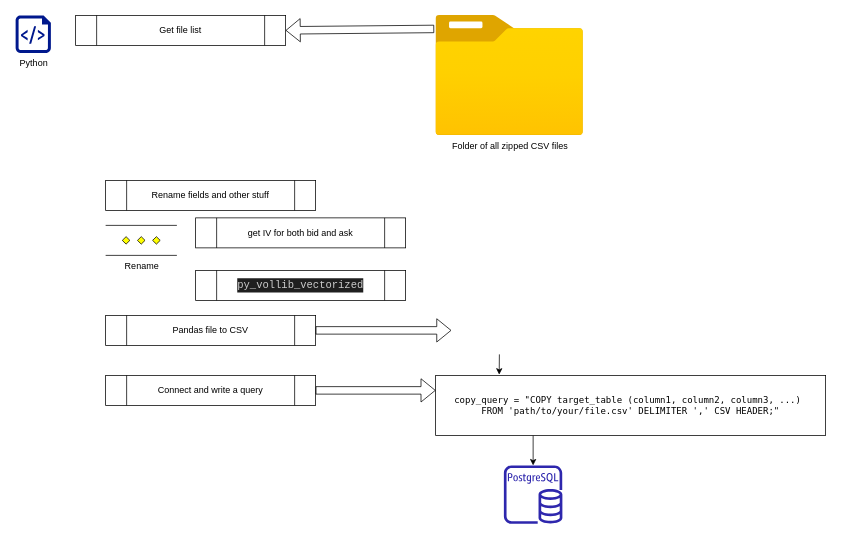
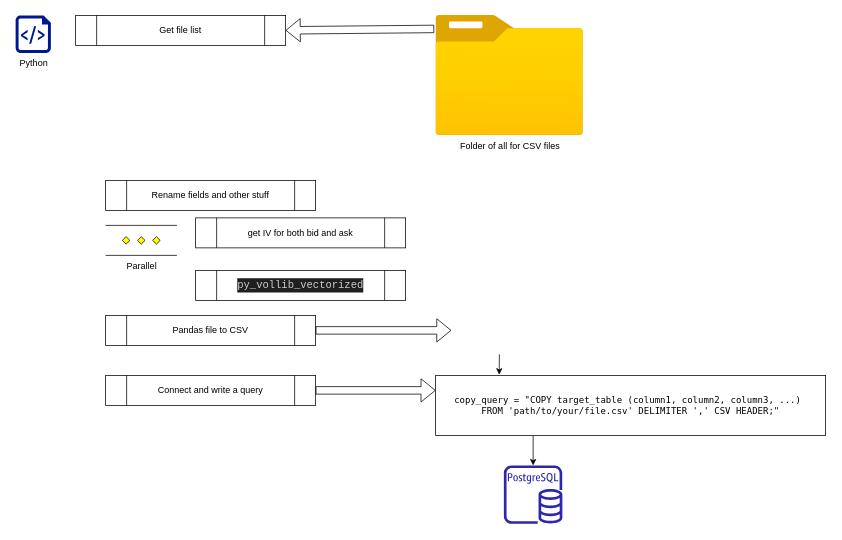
node "Folder of all zipped CSV files": label "Folder of all zipped CSV files" -> "Folder of all for CSV files"
node "Rename": label "Rename" -> "Parallel"
